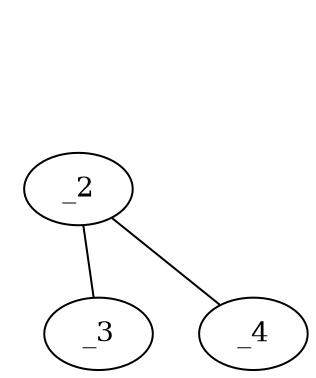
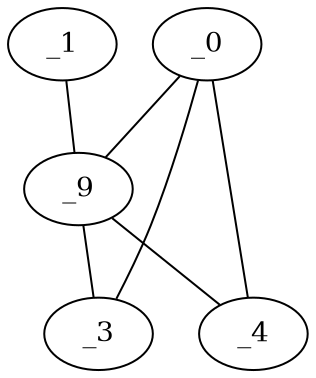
node "_1": added
node "_0": added
node "_2": label "_2" -> "_9"
